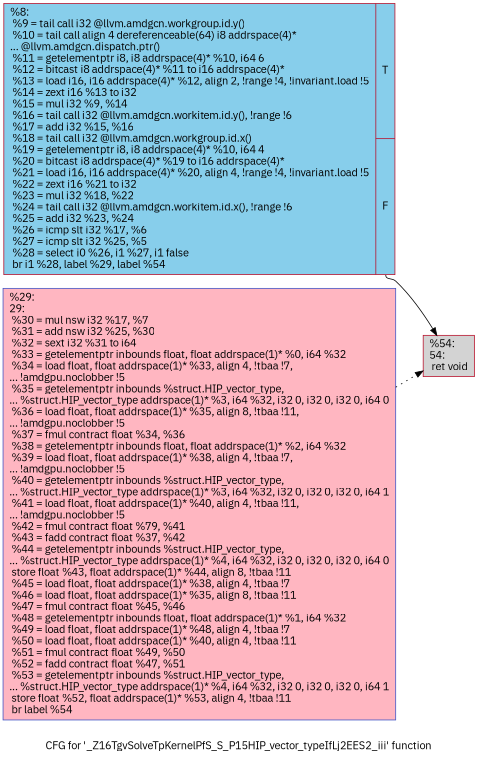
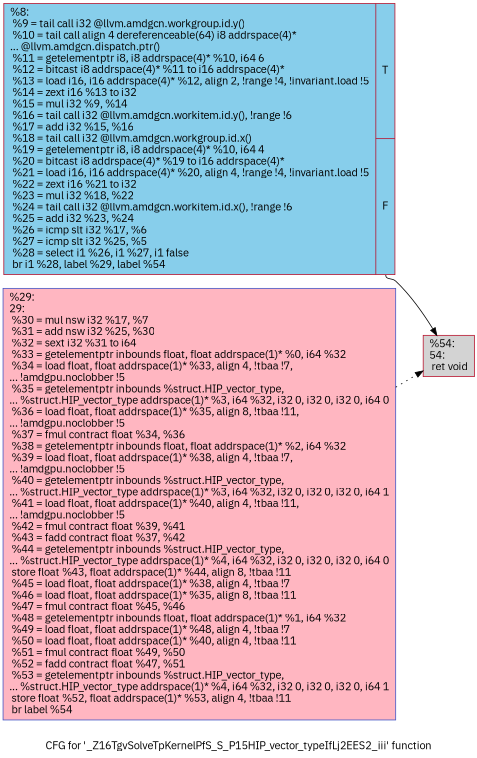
node "%8:": text "%28 = select i0 %26, i1 %27, i1 false" -> "%28 = select i1 %26, i1 %27, i1 false"
node "%29:": text "%42 = fmul contract float %79, %41" -> "%42 = fmul contract float %39, %41"
